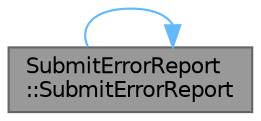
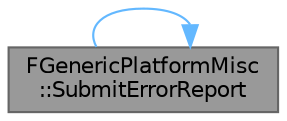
node "SubmitErrorReport ::SubmitErrorReport": label "SubmitErrorReport ::SubmitErrorReport" -> "FGenericPlatformMisc ::SubmitErrorReport"
